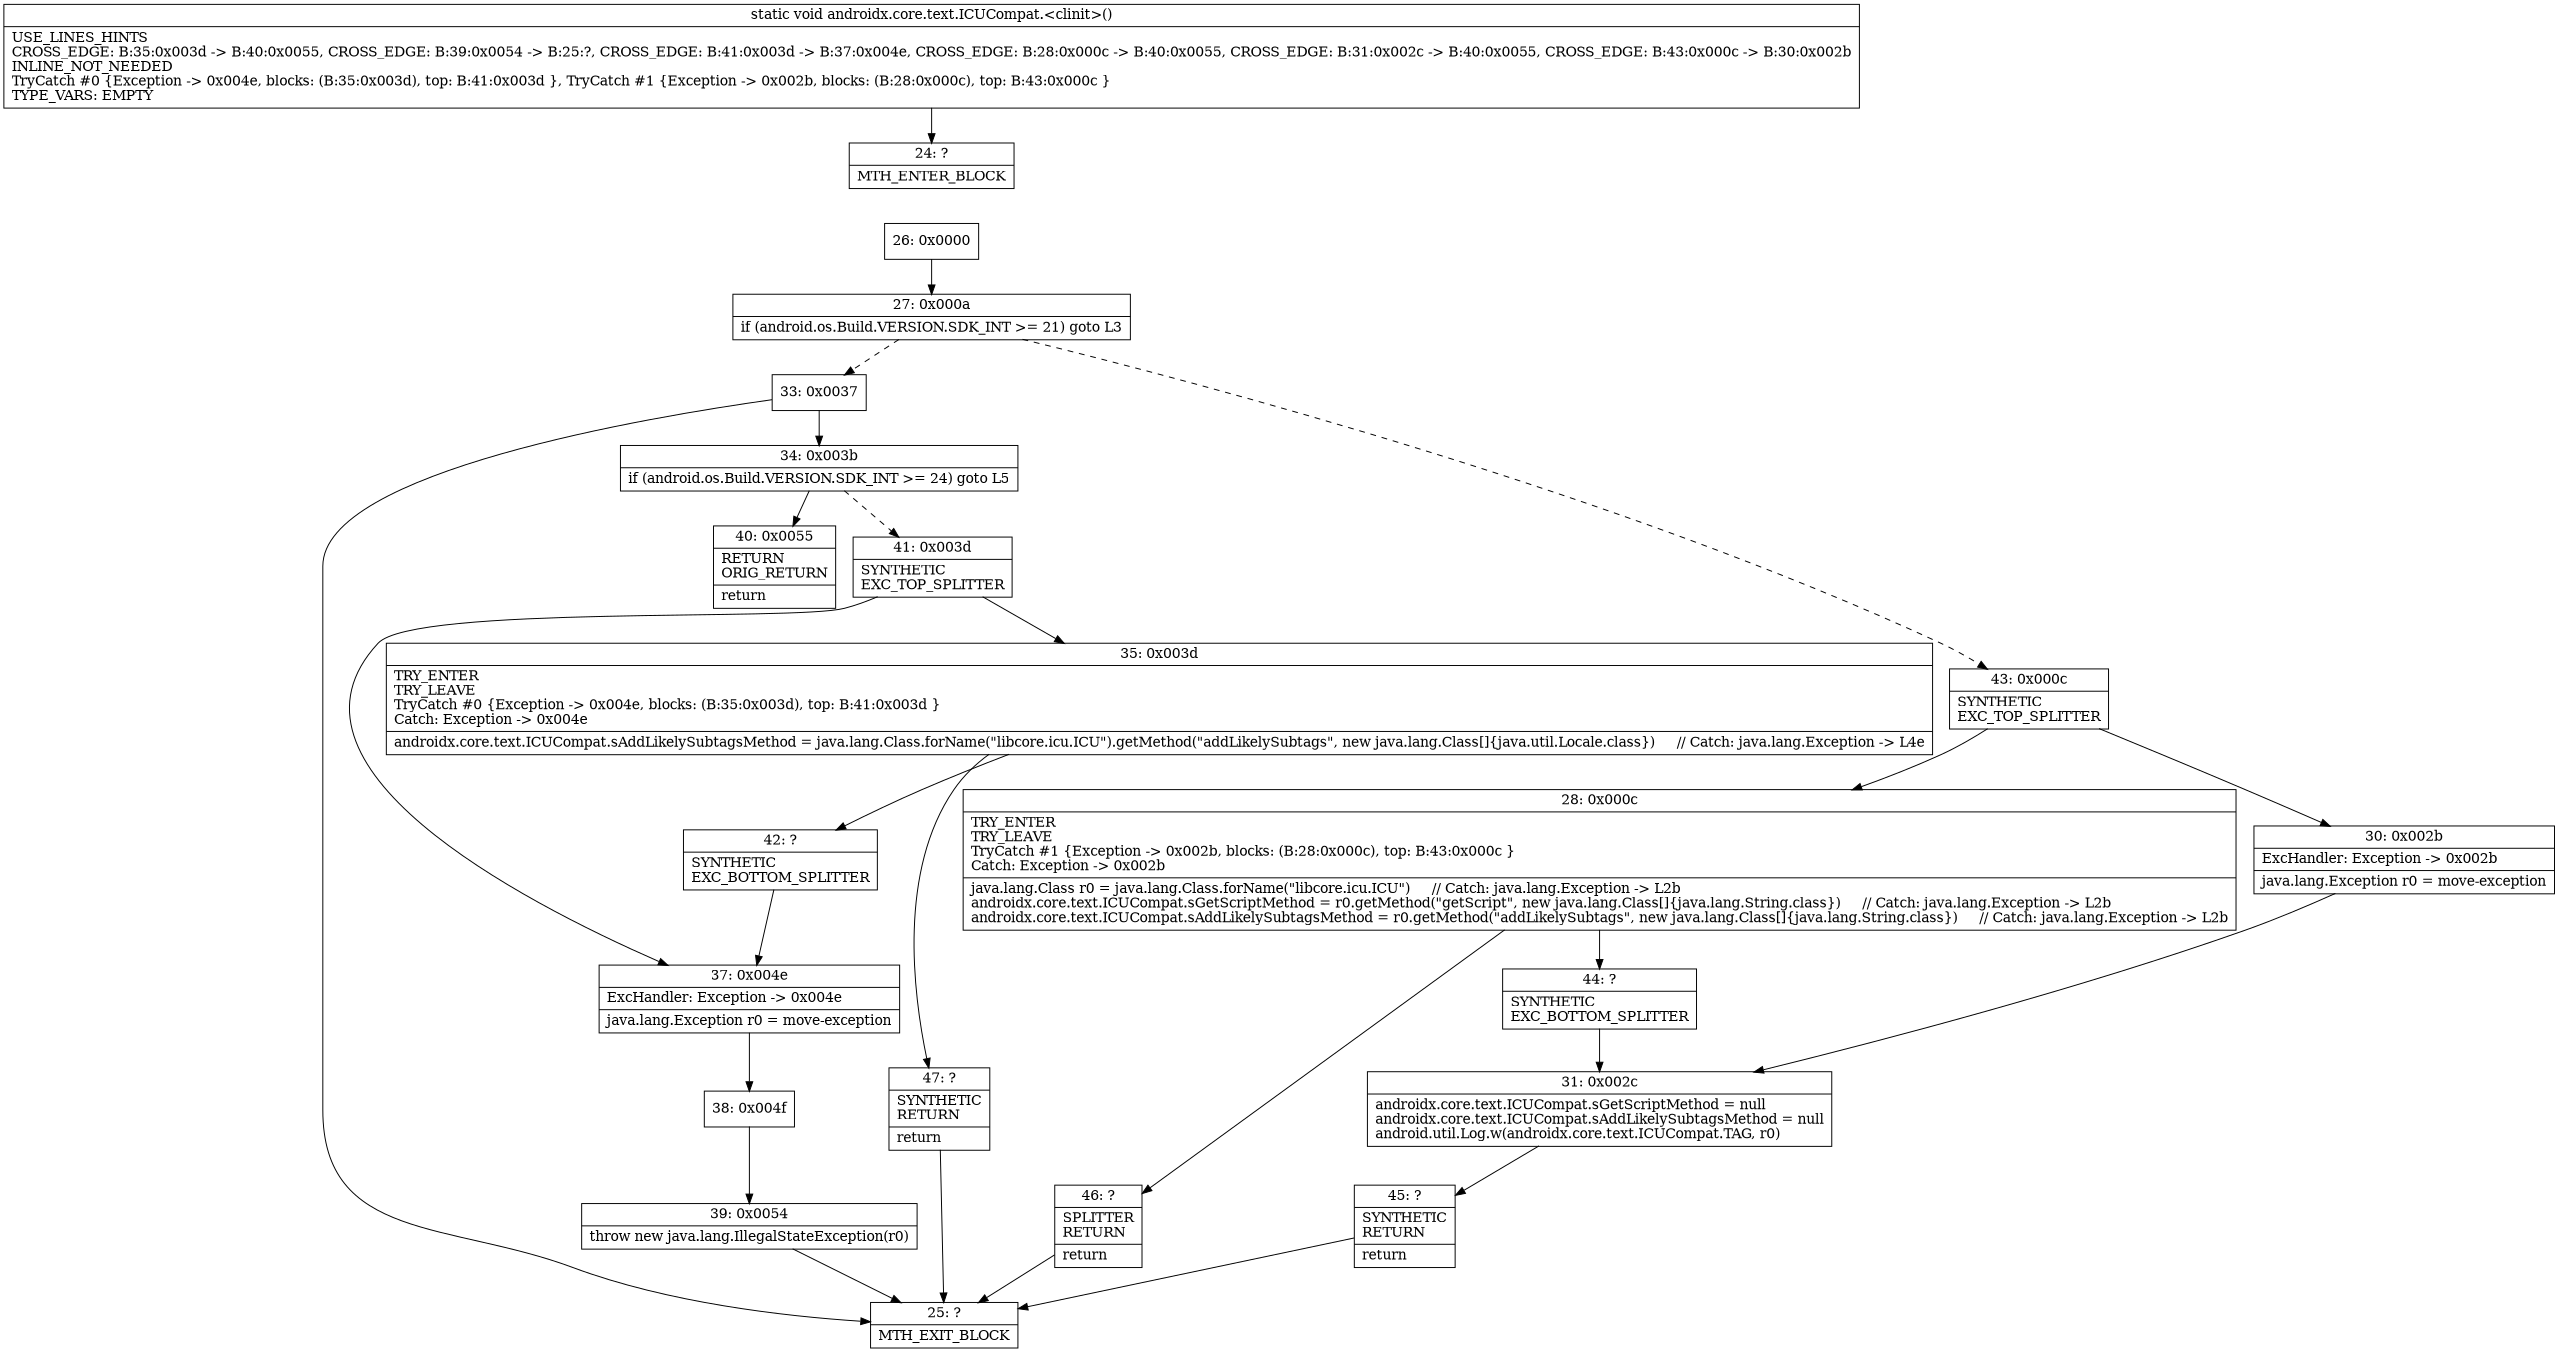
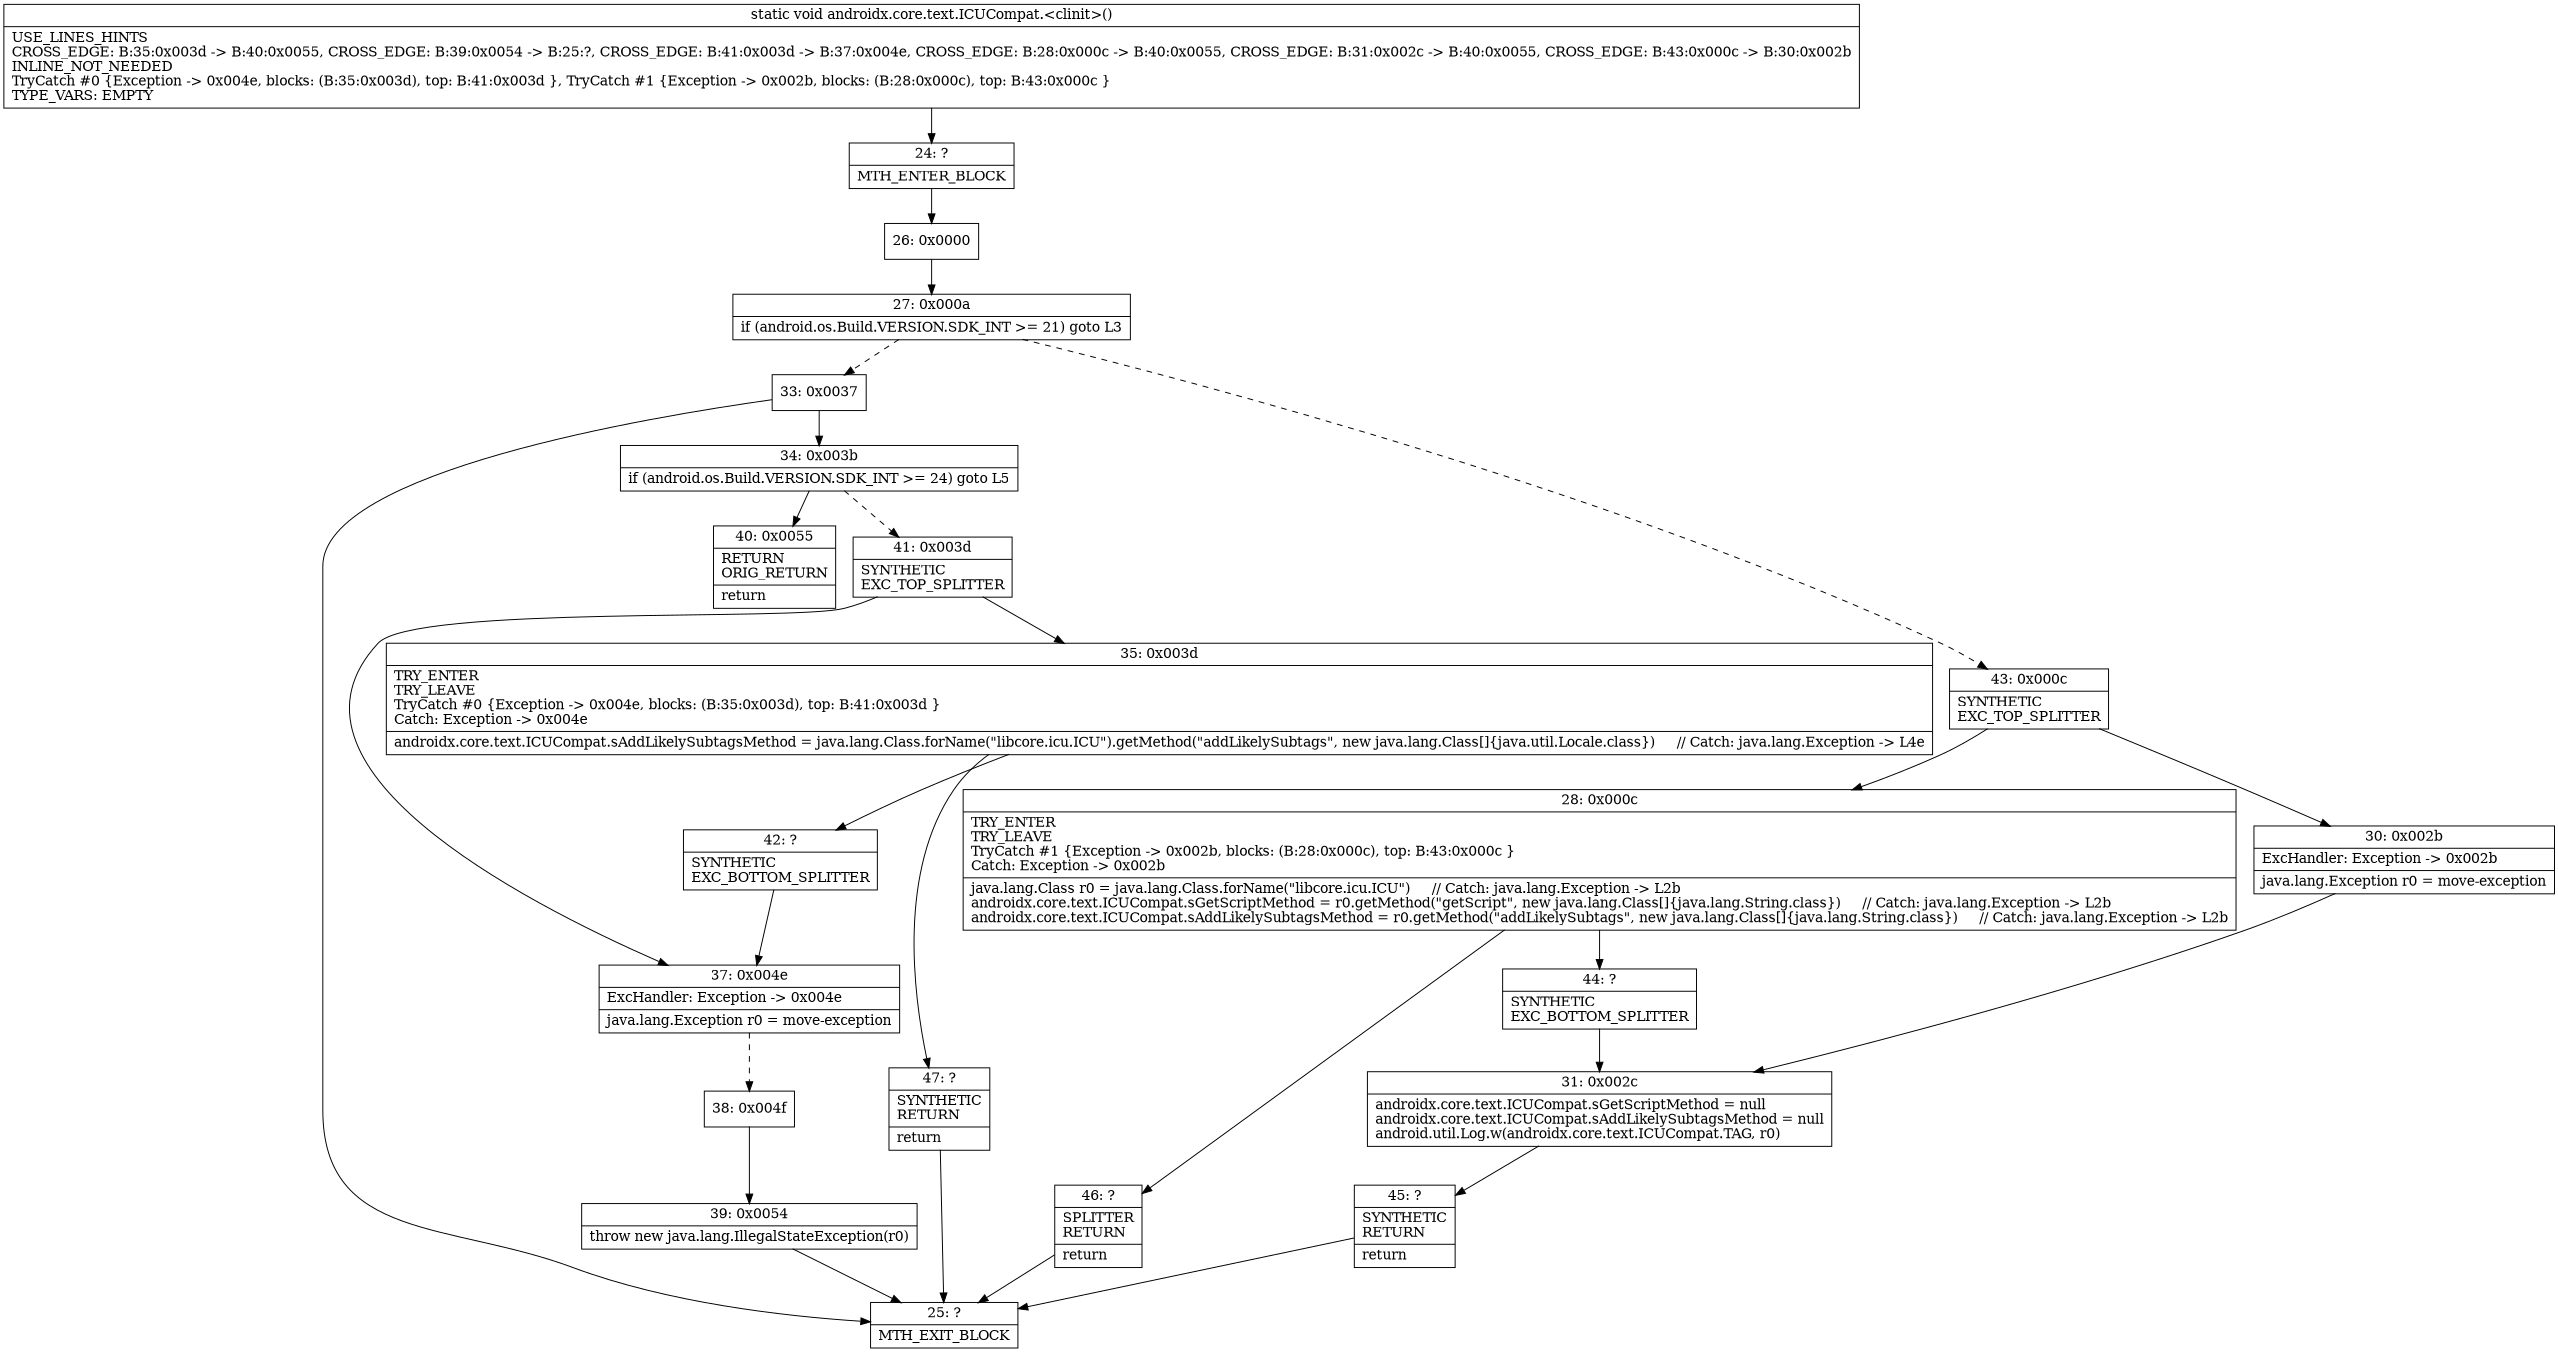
edge "24: ?" -> "26: 0x0000": added
edge "37: 0x004e" -> "38: 0x004f": style solid -> dashed
